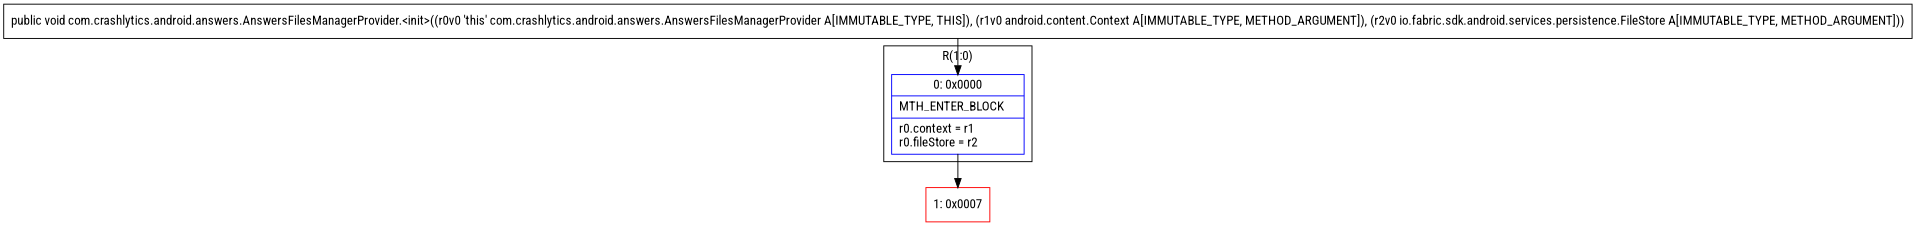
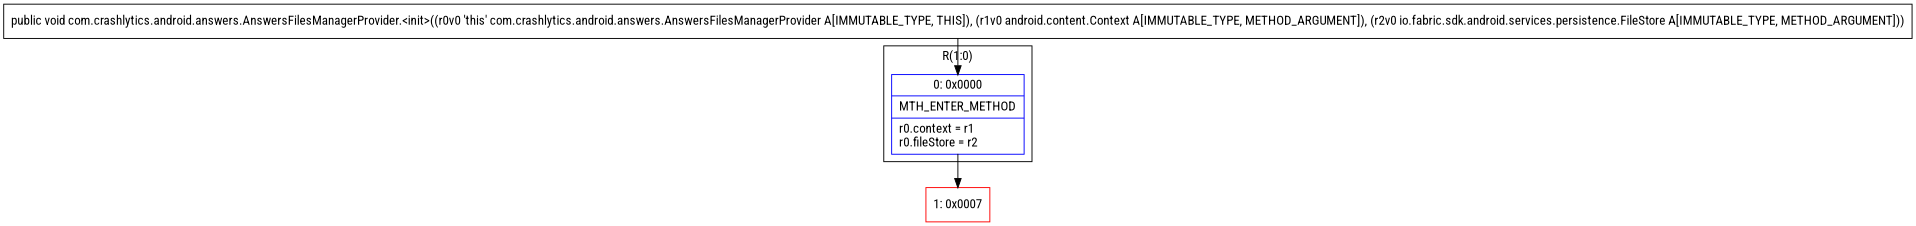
node "0: 0x0000": text "MTH_ENTER_BLOCK" -> "MTH_ENTER_METHOD"
